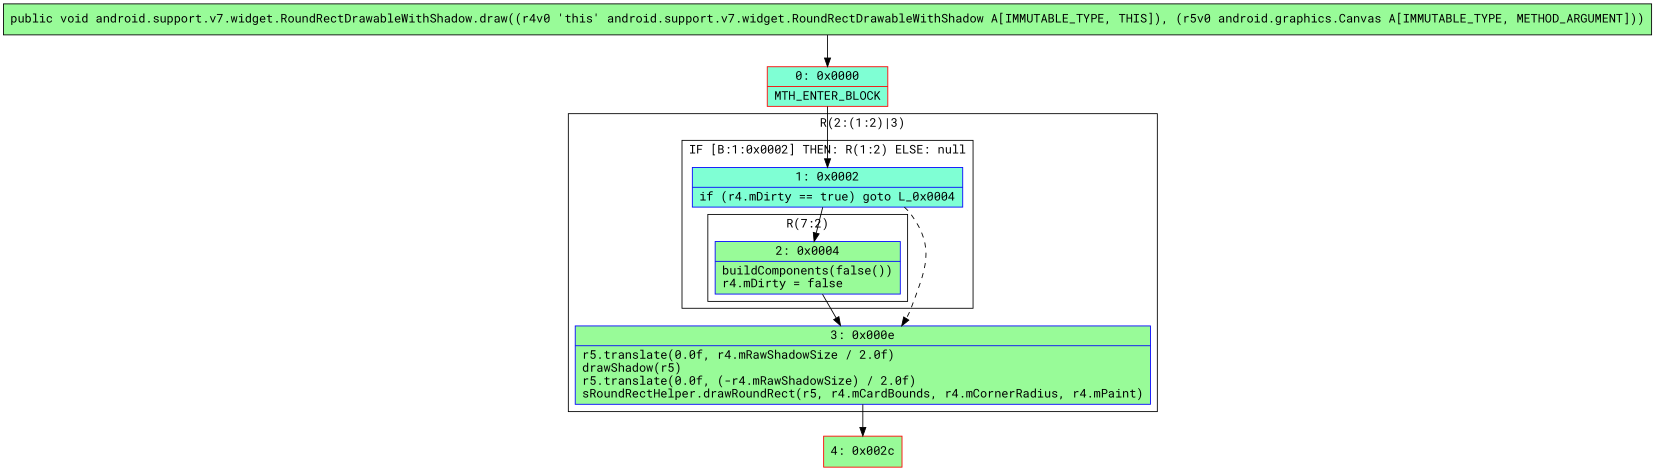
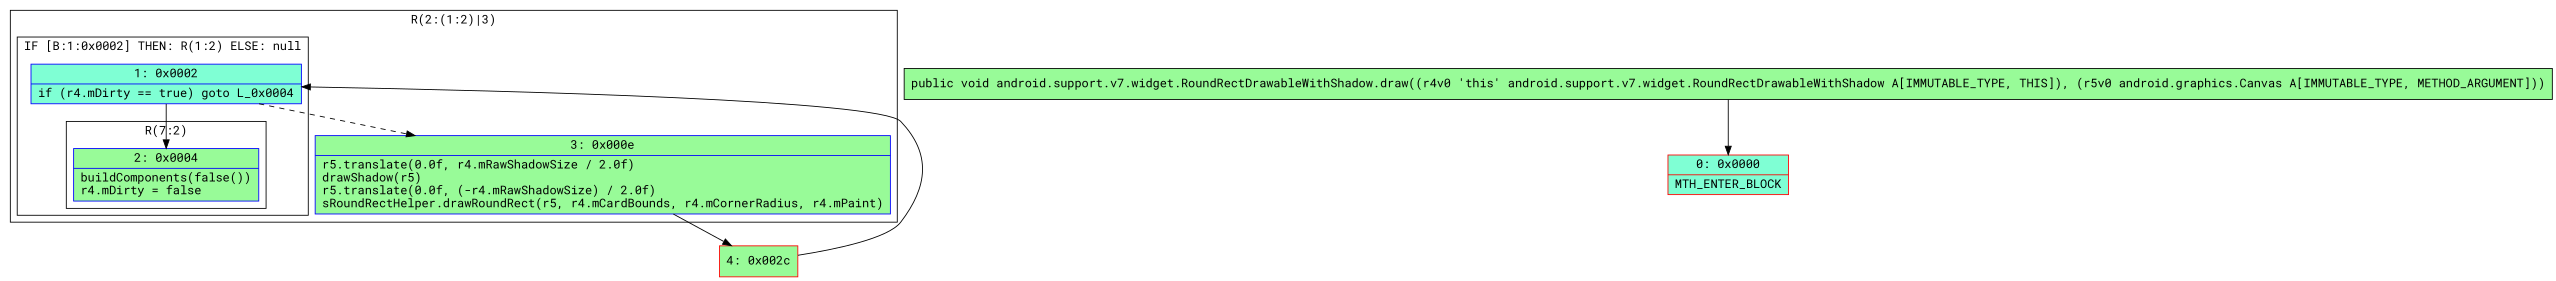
edge "0: 0x0000" -> "1: 0x0002": now "4: 0x002c" -> "1: 0x0002"
edge "2: 0x0004" -> "3: 0x000e": removed
